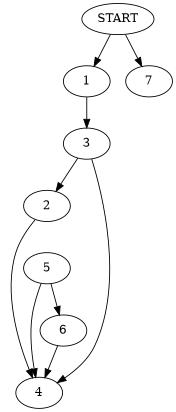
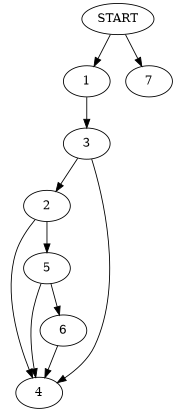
edge "2" -> "5": added
